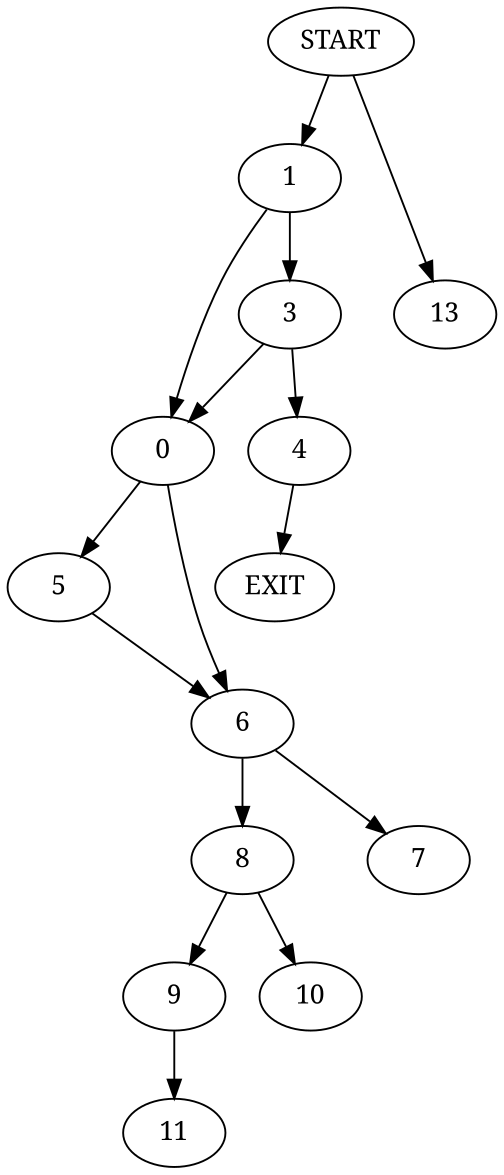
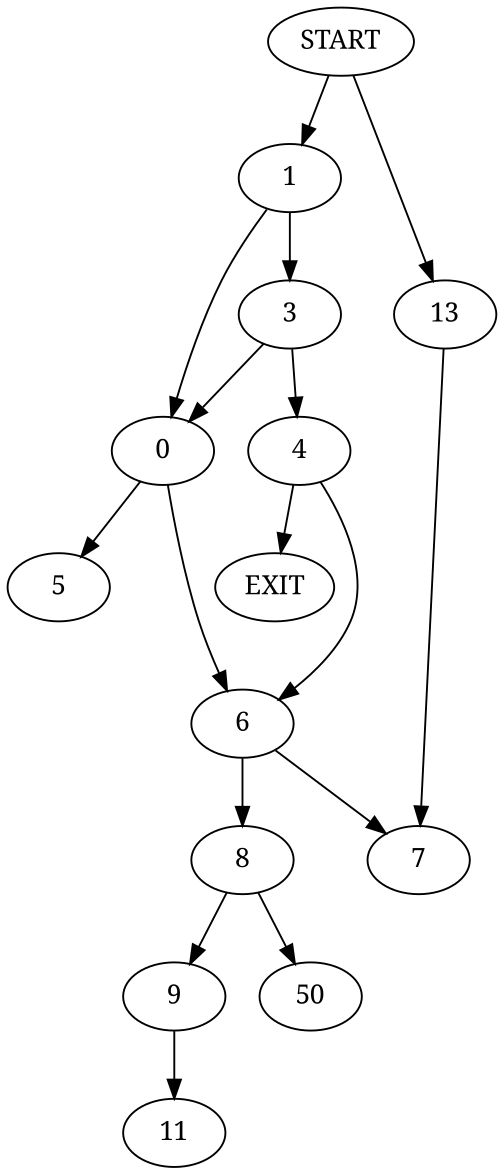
edge "13" -> "7": added
edge "5" -> "6": now "4" -> "6"
node "10": label "10" -> "50"
